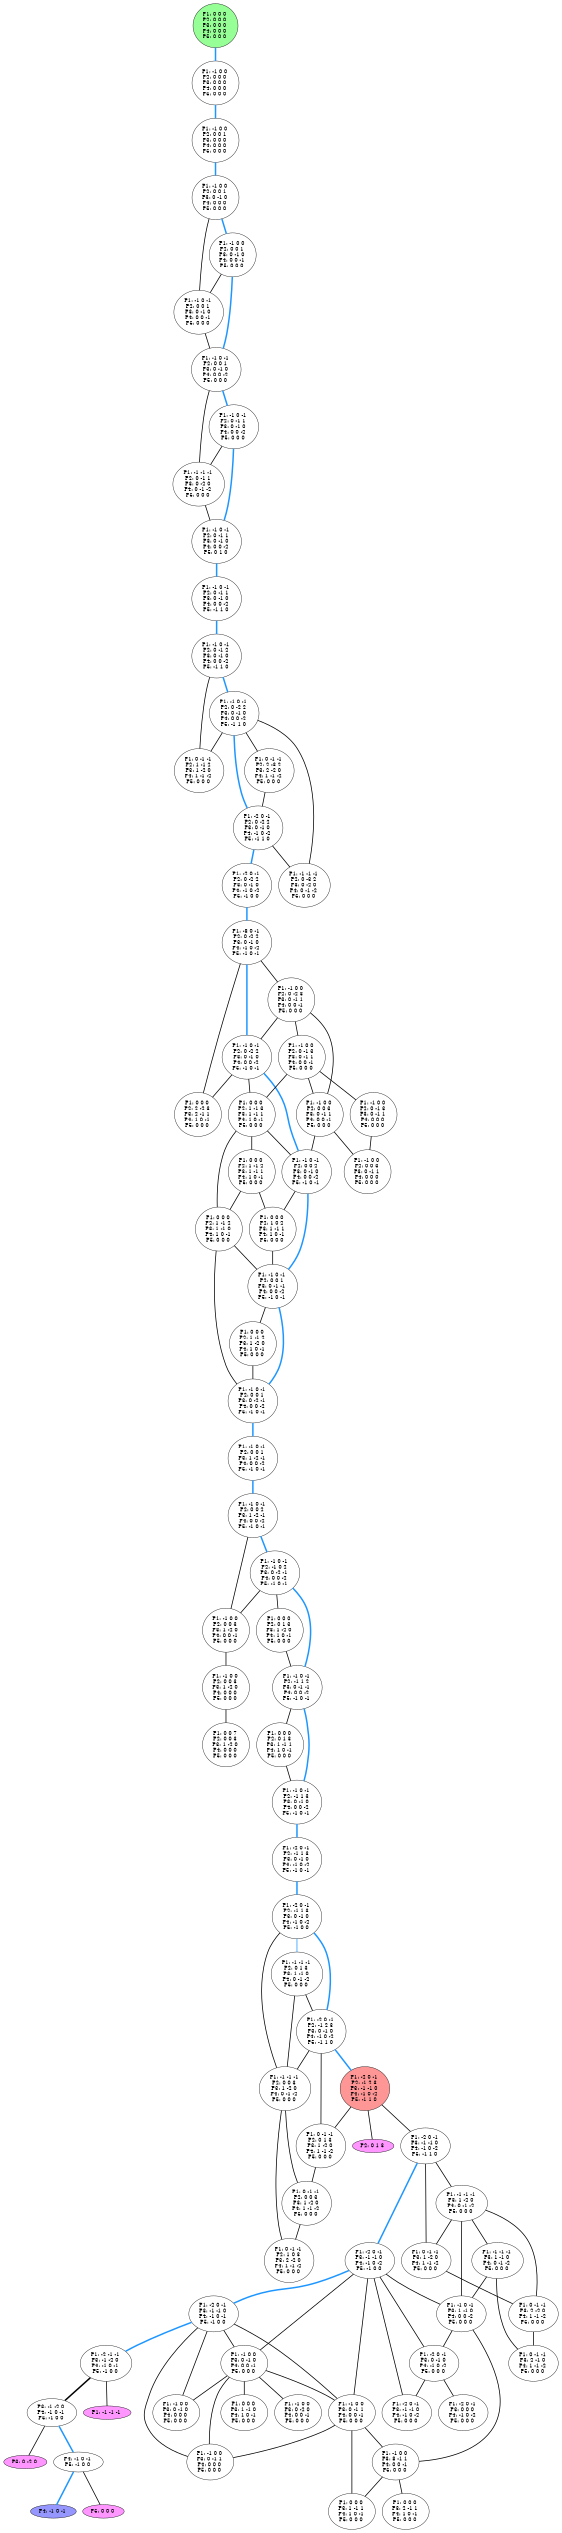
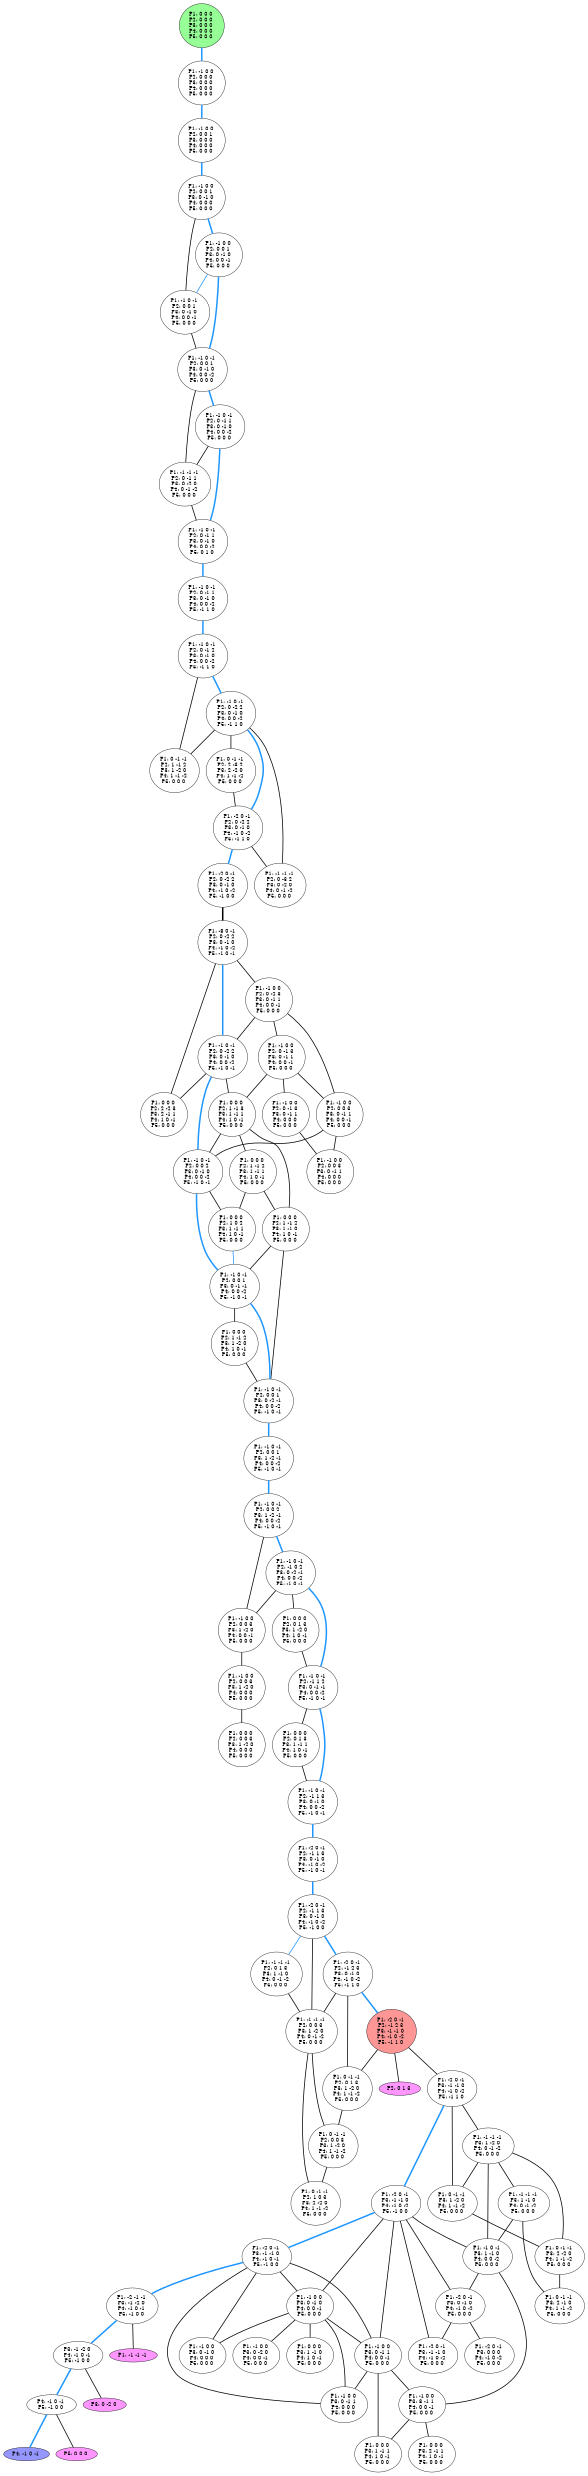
edge "P1: -1 0 0 P2: 0 0 1 P3: 0 -1 0 P4: 0 0 -1 P5: 0 0 0" -- "P1: -1 0 -1 P2: 0 0 1 P3: 0 -1 0 P4: 0 0 -1 P5: 0 0 0": color black -> #1e96ff
edge "P1: -2 0 -1 P2: 0 -2 2 P3: 0 -1 0 P4: -1 0 -2 P5: -1 0 0" -- "P1: -8 0 -1 P2: 0 -2 2 P3: 0 -1 0 P4: -1 0 -2 P5: -1 0 -1": color #1e96ff -> black
edge "P1: 0 0 0 P2: 1 0 2 P3: 1 -1 1 P4: 1 0 -1 P5: 0 0 0" -- "P1: -1 0 -1 P2: 0 0 1 P3: 0 -1 -1 P4: 0 0 -2 P5: -1 0 -1": color black -> #1e96ff
node "P1: 0 0 7 P2: 0 0 3 P3: 1 -2 0 P4: 0 0 0 P5: 0 0 0": label "P1: 0 0 7 P2: 0 0 3 P3: 1 -2 0 P4: 0 0 0 P5: 0 0 0" -> "P1: 0 0 0 P2: 0 0 3 P3: 1 -2 0 P4: 0 0 0 P5: 0 0 0"
edge "P1: -1 -1 -1 P2: 0 1 3 P3: 1 -1 0 P4: 0 -1 -2 P5: 0 0 0" -- "P1: -2 0 -1 P2: -1 2 3 P3: 0 -1 0 P4: -1 0 -2 P5: -1 1 0": removed
edge "P1: -2 -1 -1 P3: -1 -2 0 P4: -1 0 -1 P5: -1 0 0" -- "P3: -1 -2 0 P4: -1 0 -1 P5: -1 0 0": color black -> #1e96ff
